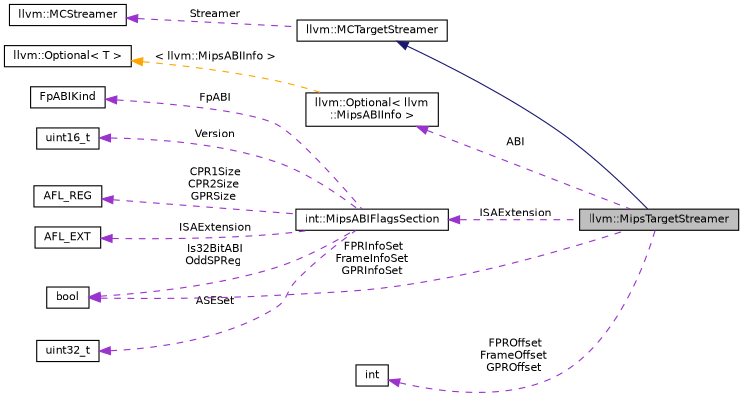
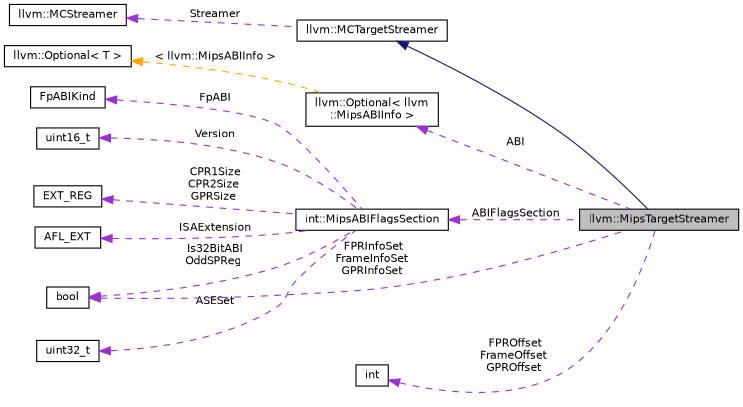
node "AFL_REG": label "AFL_REG" -> "EXT_REG"
edge "llvm::MipsTargetStreamer" -> "int::MipsABIFlagsSection": label " ISAExtension" -> " ABIFlagsSection"
